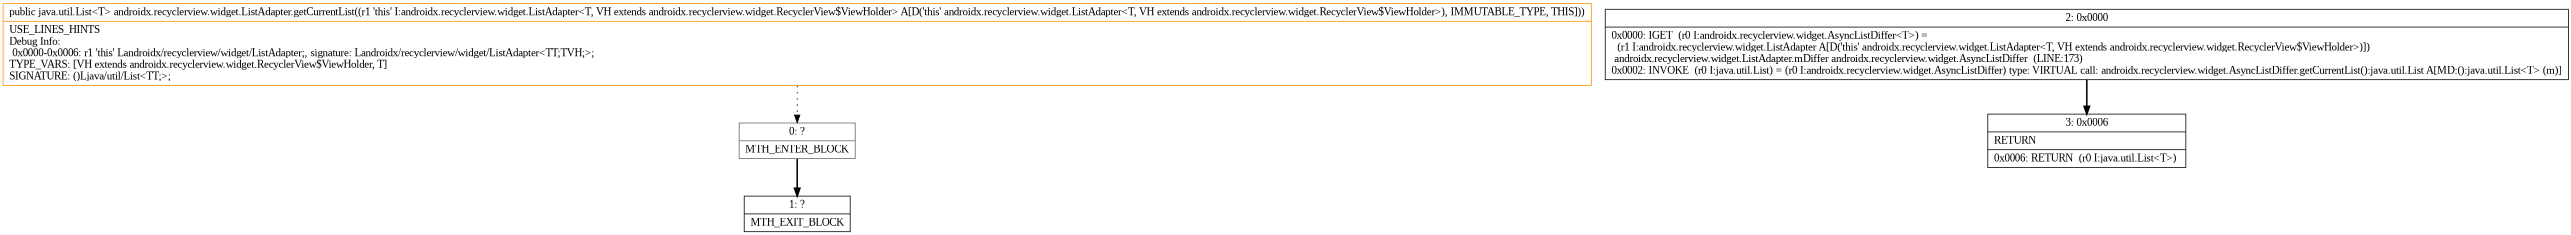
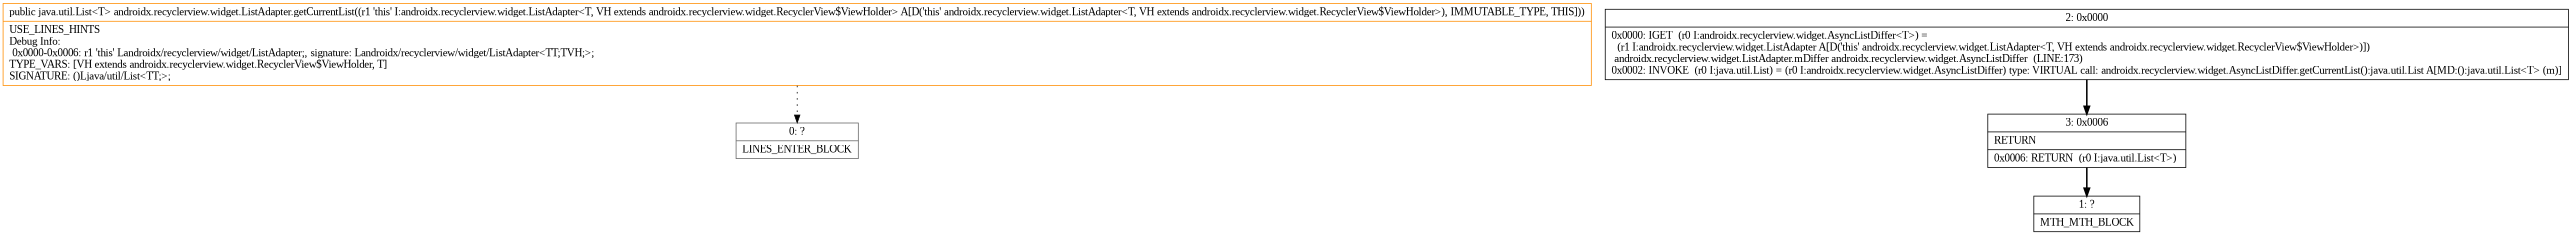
node "0: ?": text "MTH_ENTER_BLOCK" -> "LINES_ENTER_BLOCK"
edge "0: ?" -> "1: ?": now "3: 0x0006" -> "1: ?"
node "1: ?": text "MTH_EXIT_BLOCK" -> "MTH_MTH_BLOCK"
